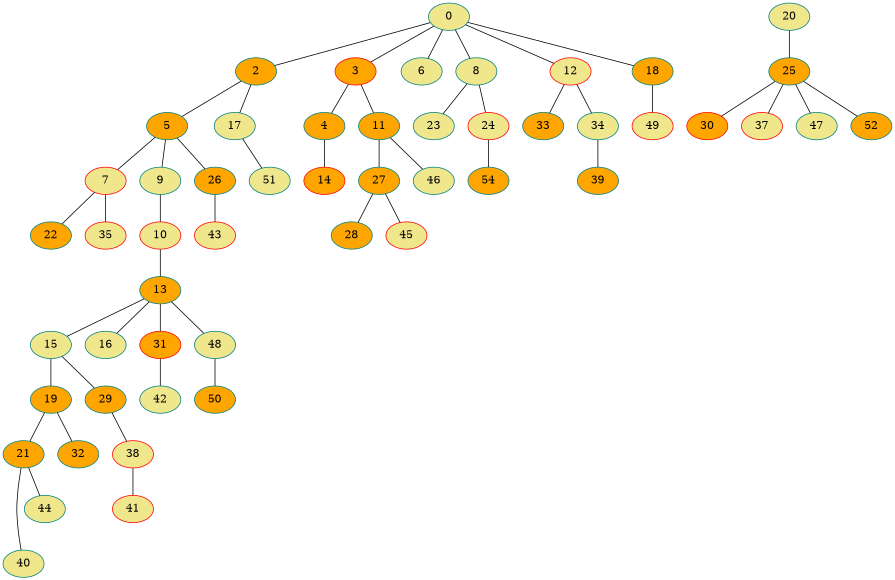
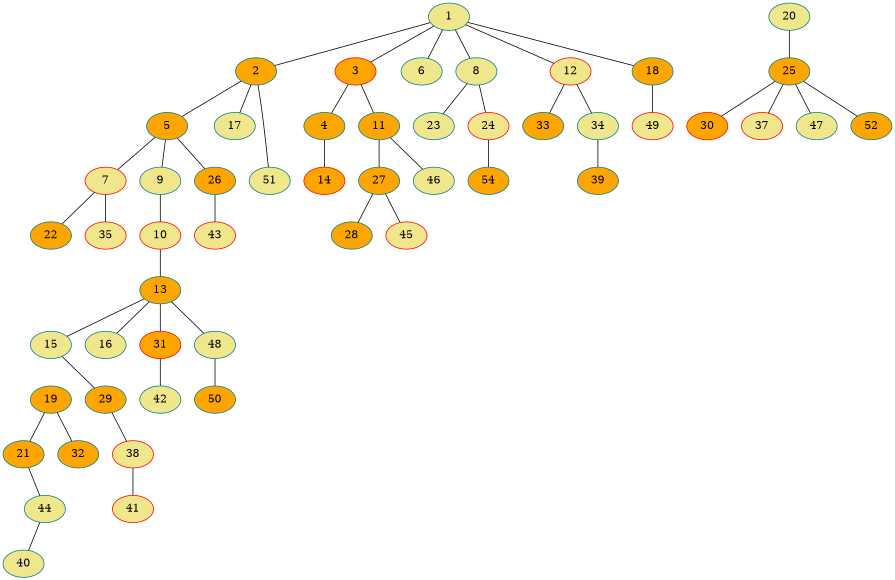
node "0": label "0" -> "1"
edge "17" -- "51": now "2" -- "51"
edge "15" -- "19": removed
edge "21" -- "40": now "44" -- "40"
